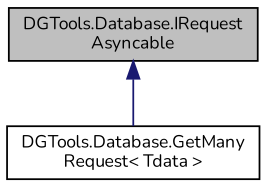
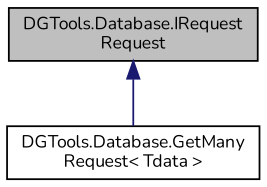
node "DGTools.Database.IRequest Asyncable": label "DGTools.Database.IRequest Asyncable" -> "DGTools.Database.IRequest Request"
